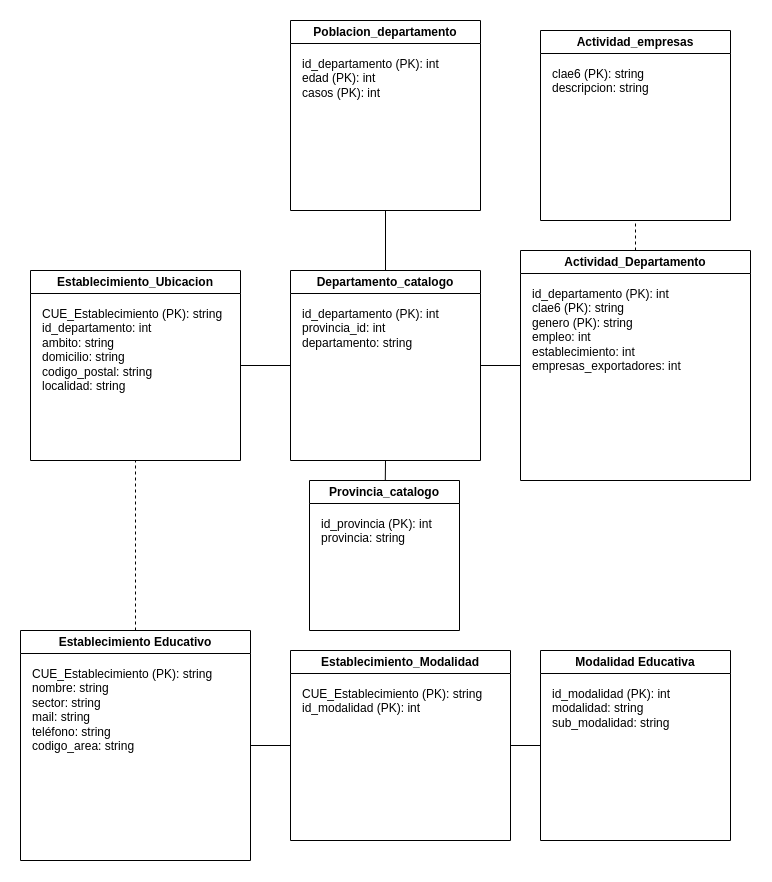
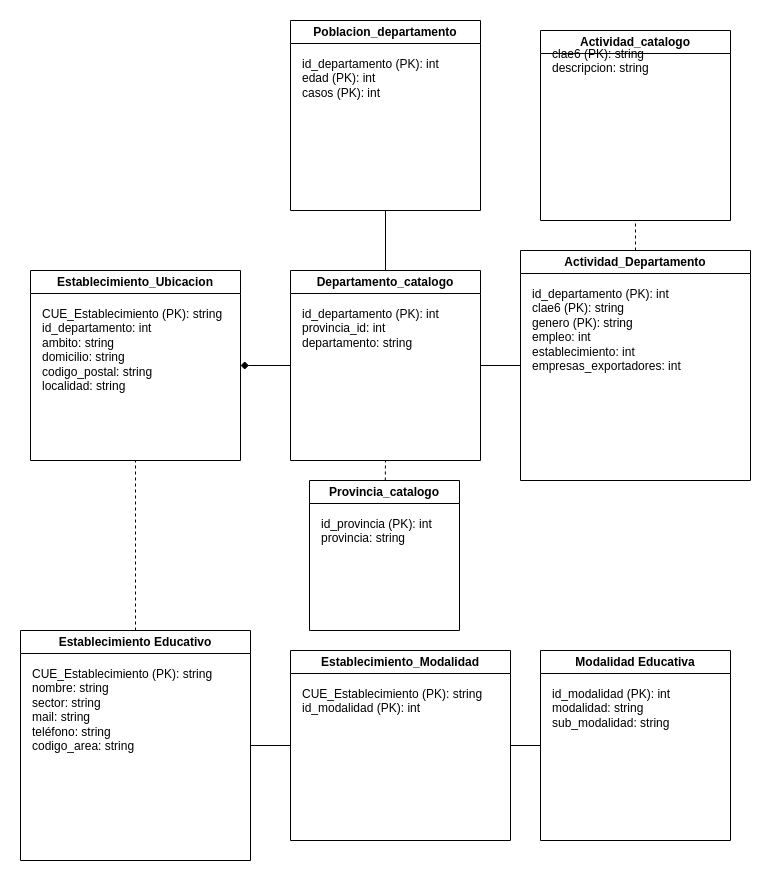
node "Actividad_empresas": label "Actividad_empresas" -> "Actividad_catalogo"
node "clae6 (PK): string descripcion: string": moved (633, 136) -> (633, 116)
edge "Establecimiento_Ubicacion" -- "Departamento_catalogo": arrowhead none -> diamond
edge "Departamento_catalogo" -- "Provincia_catalogo": style solid -> dashed
